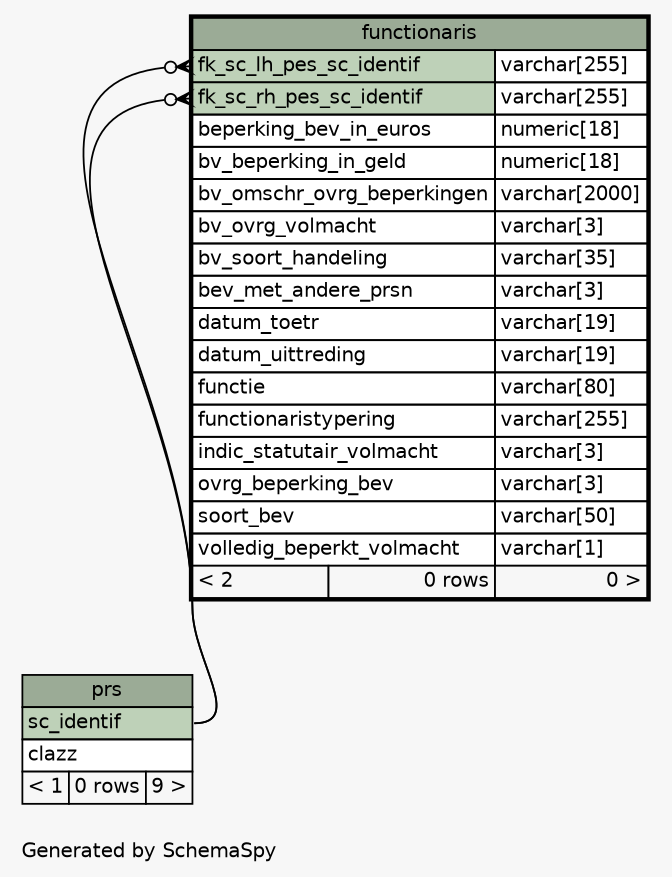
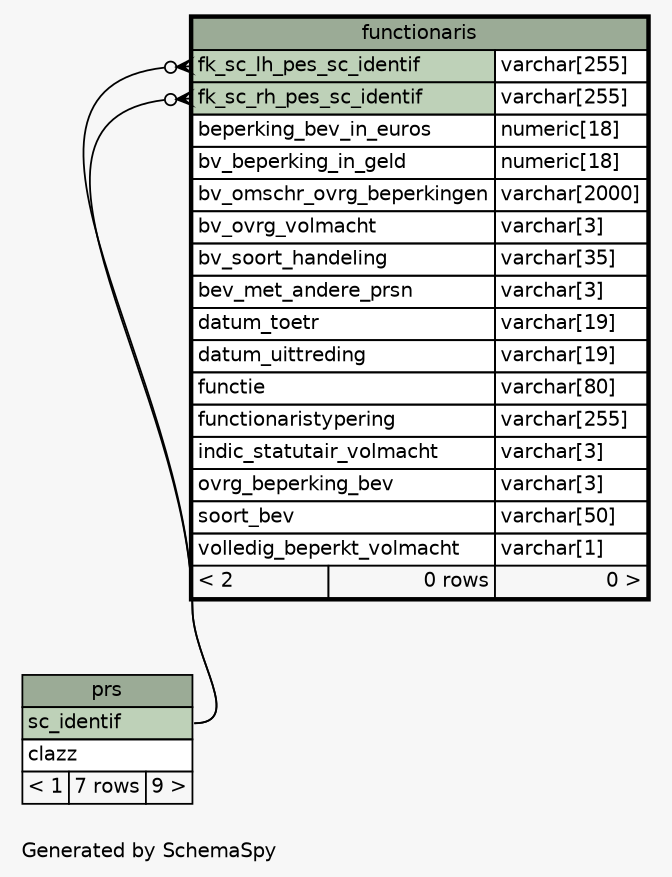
node "prs": text "0 rows" -> "7 rows"
